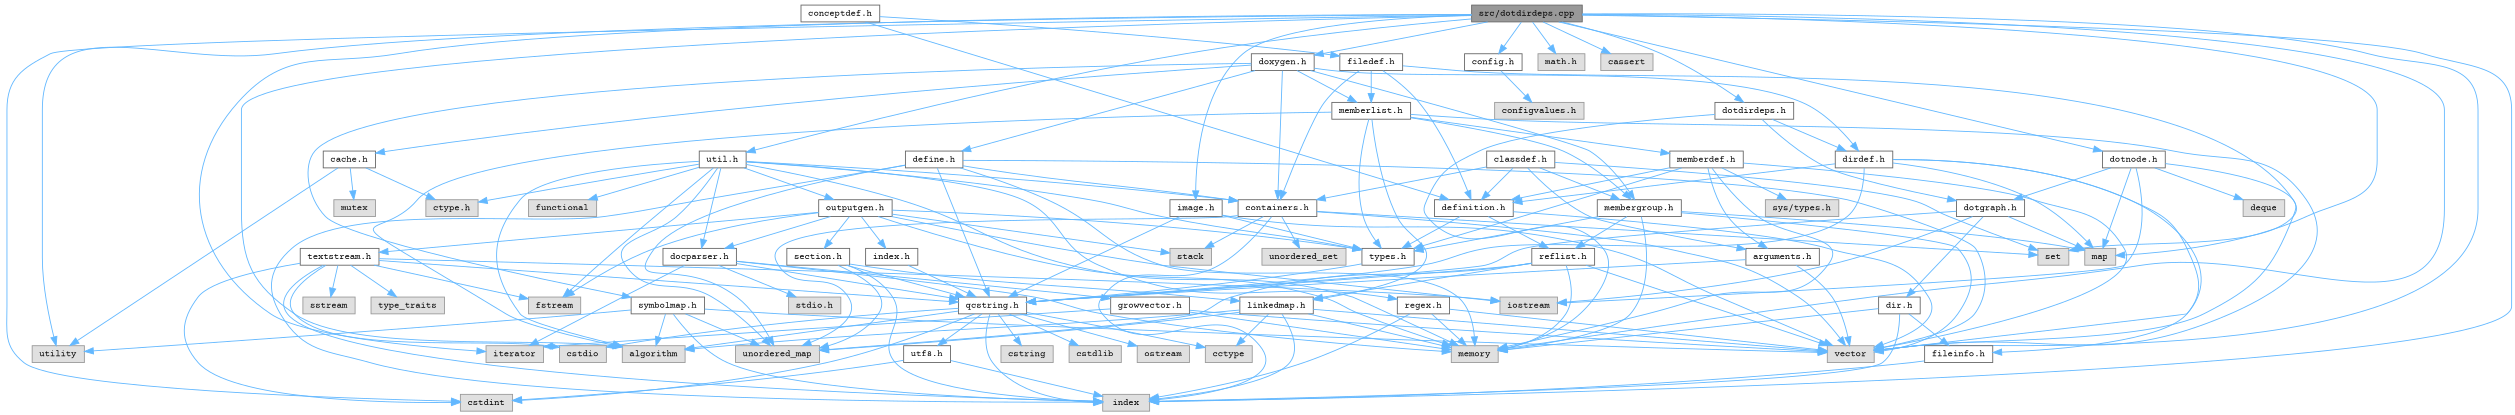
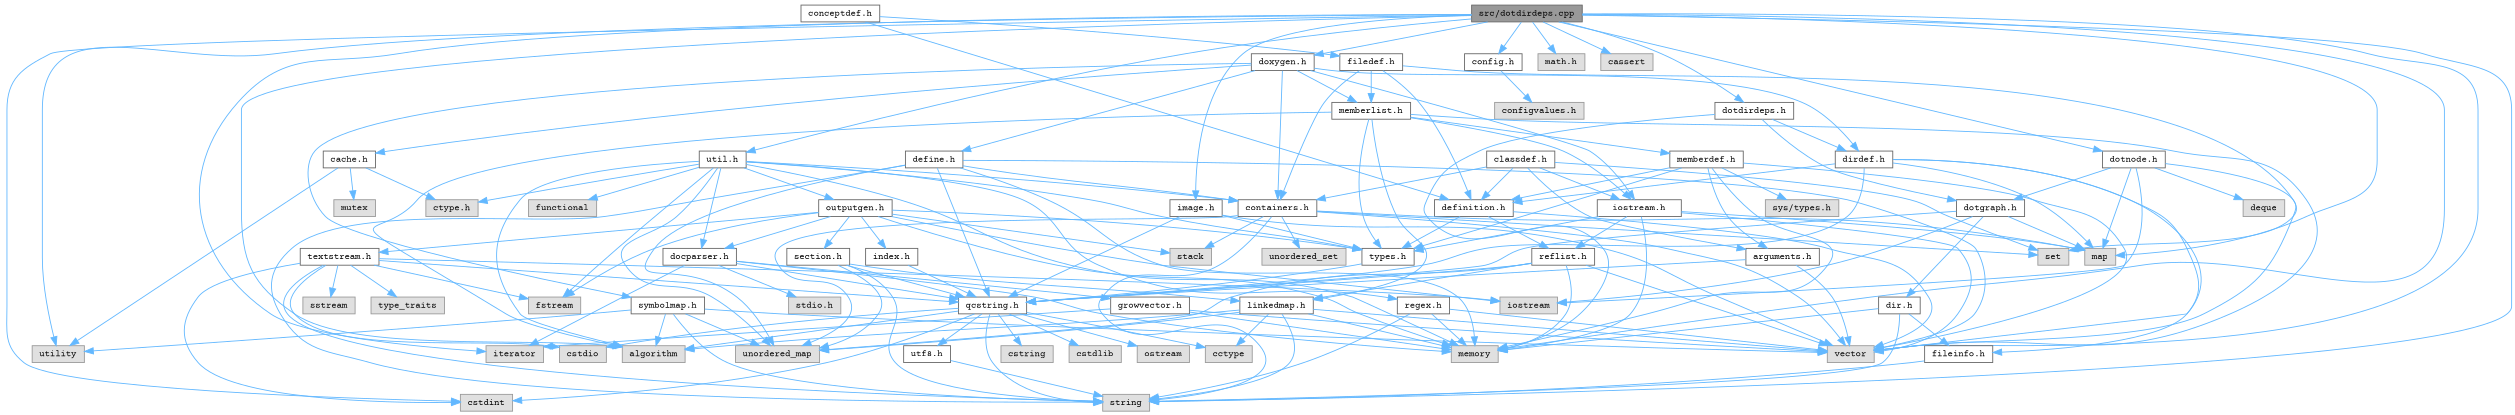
node "membergroup.h": label "membergroup.h" -> "iostream.h"
edge "containers.h" -> "map": added
edge "utf8.h" -> "cstdint": removed
node "index": label "index" -> "string"
